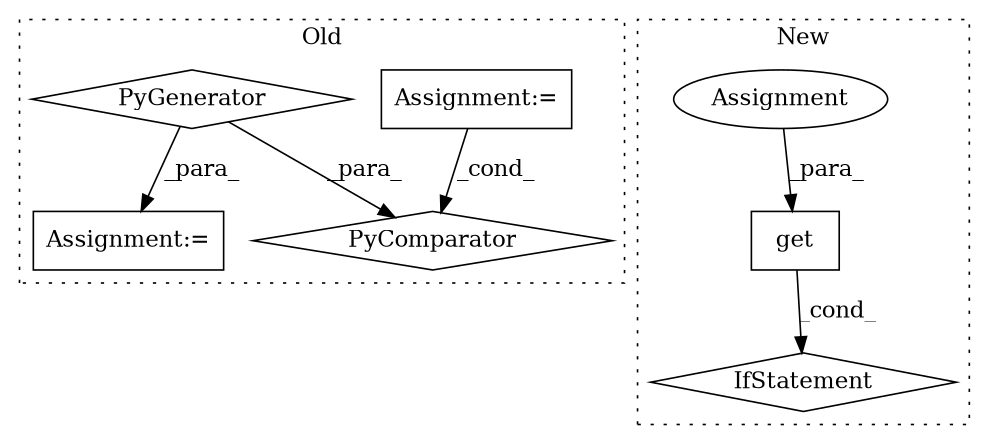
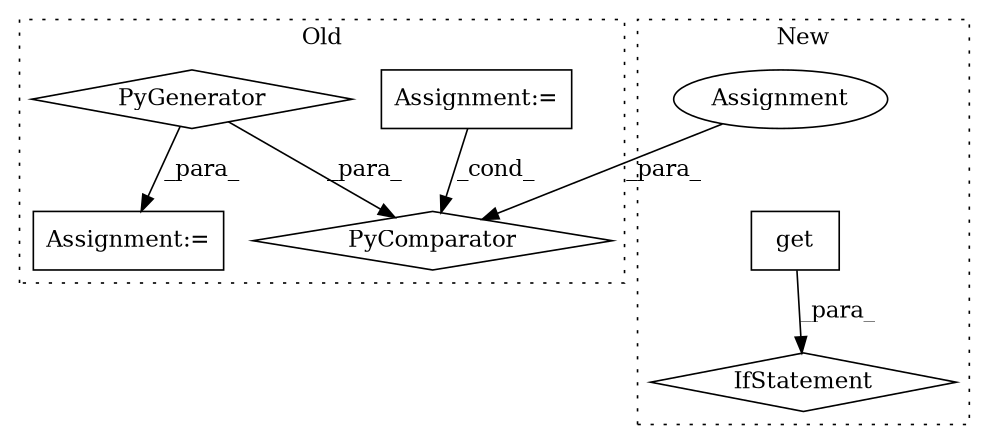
edge "Assignment" -> "get": now "Assignment" -> "PyComparator"
edge "get" -> "IfStatement": label "_cond_" -> "_para_"
